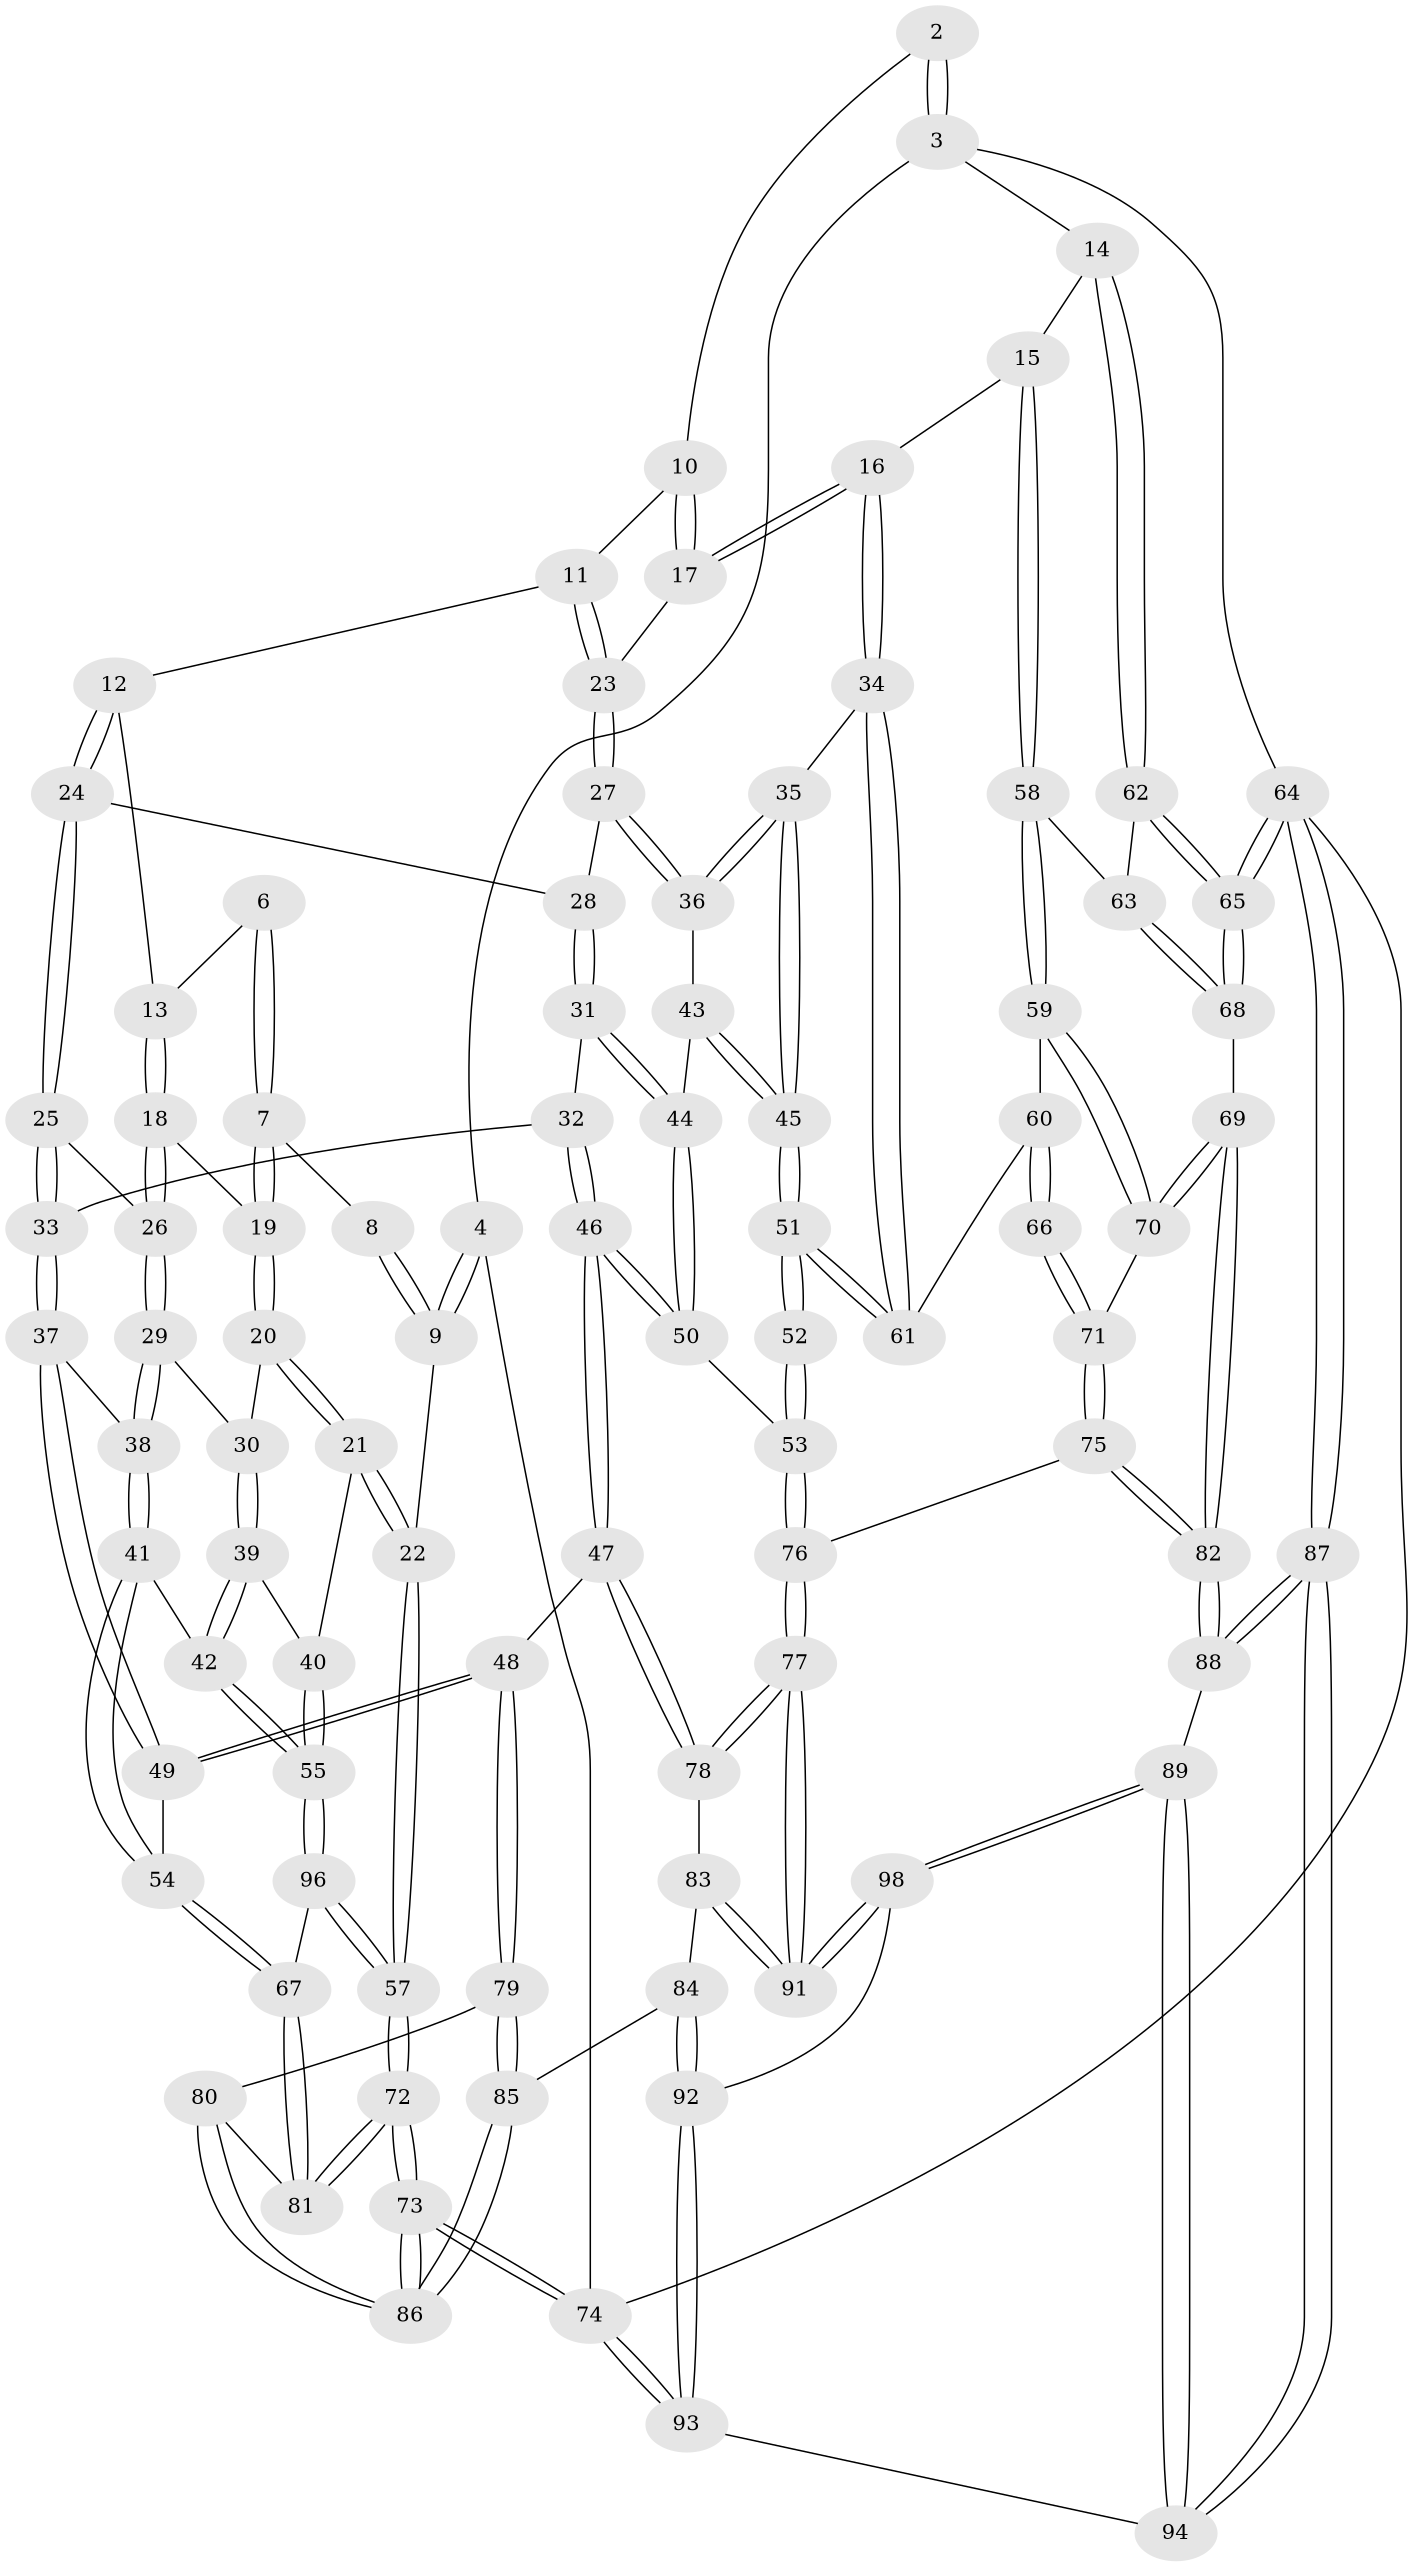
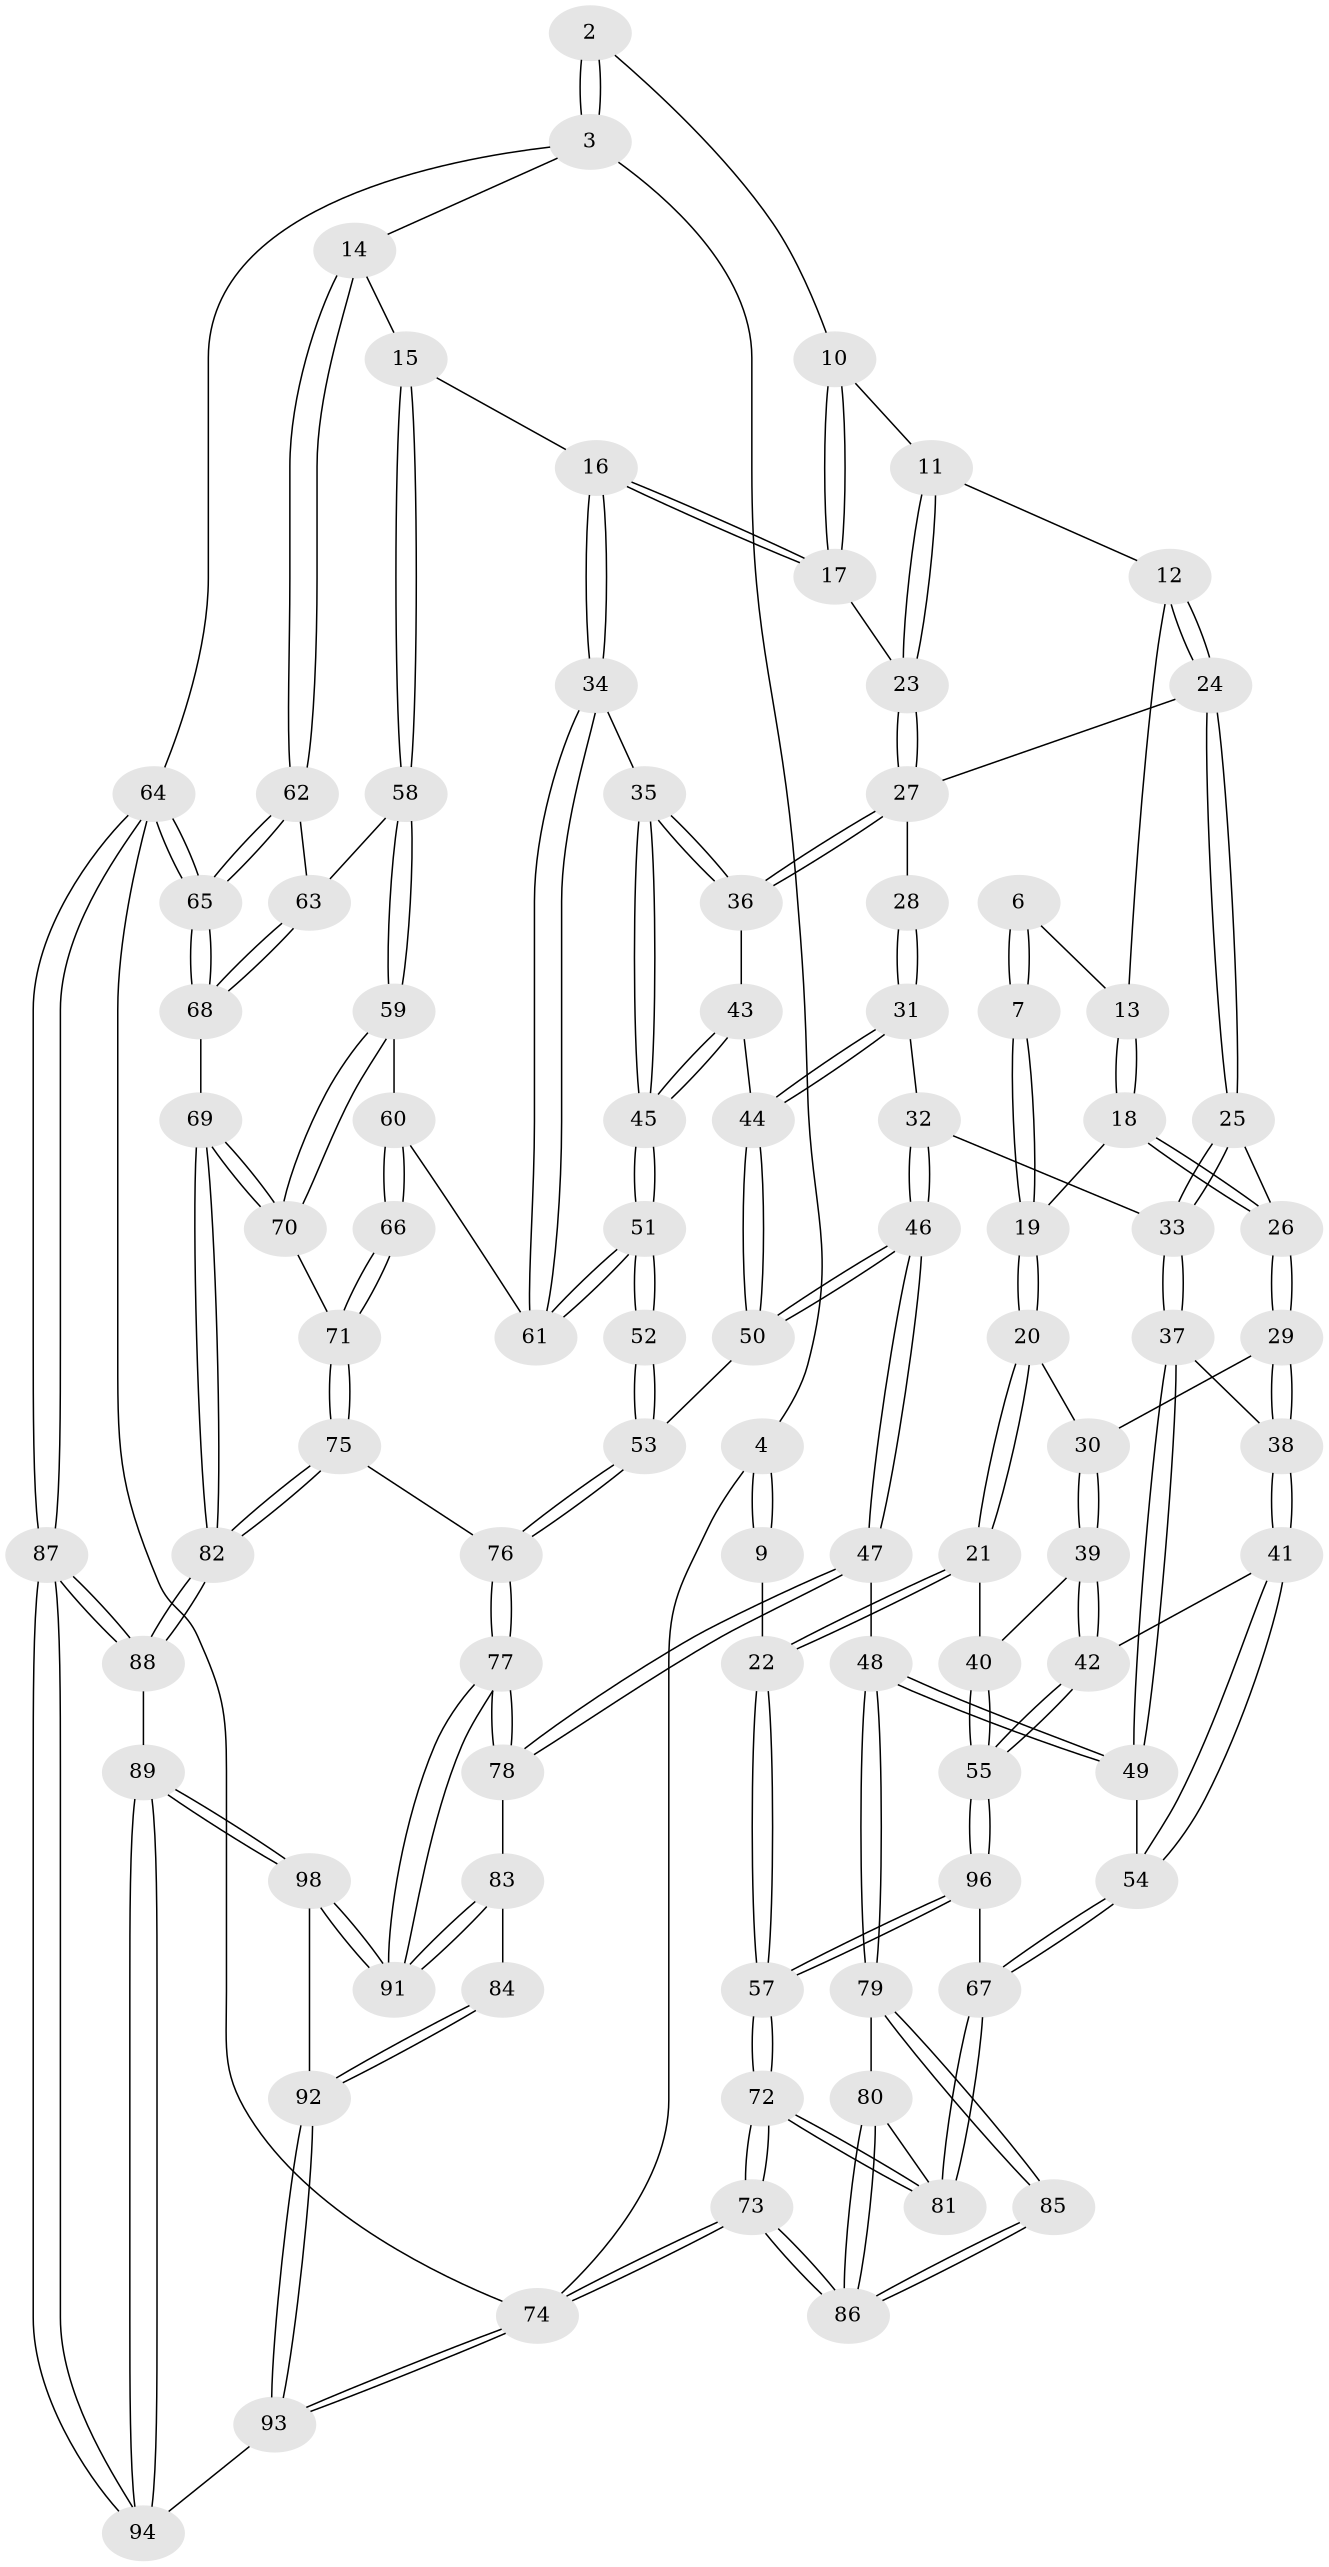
edge "24" -- "28": now "24" -- "27"
node "8": removed
edge "84" -- "85": removed
